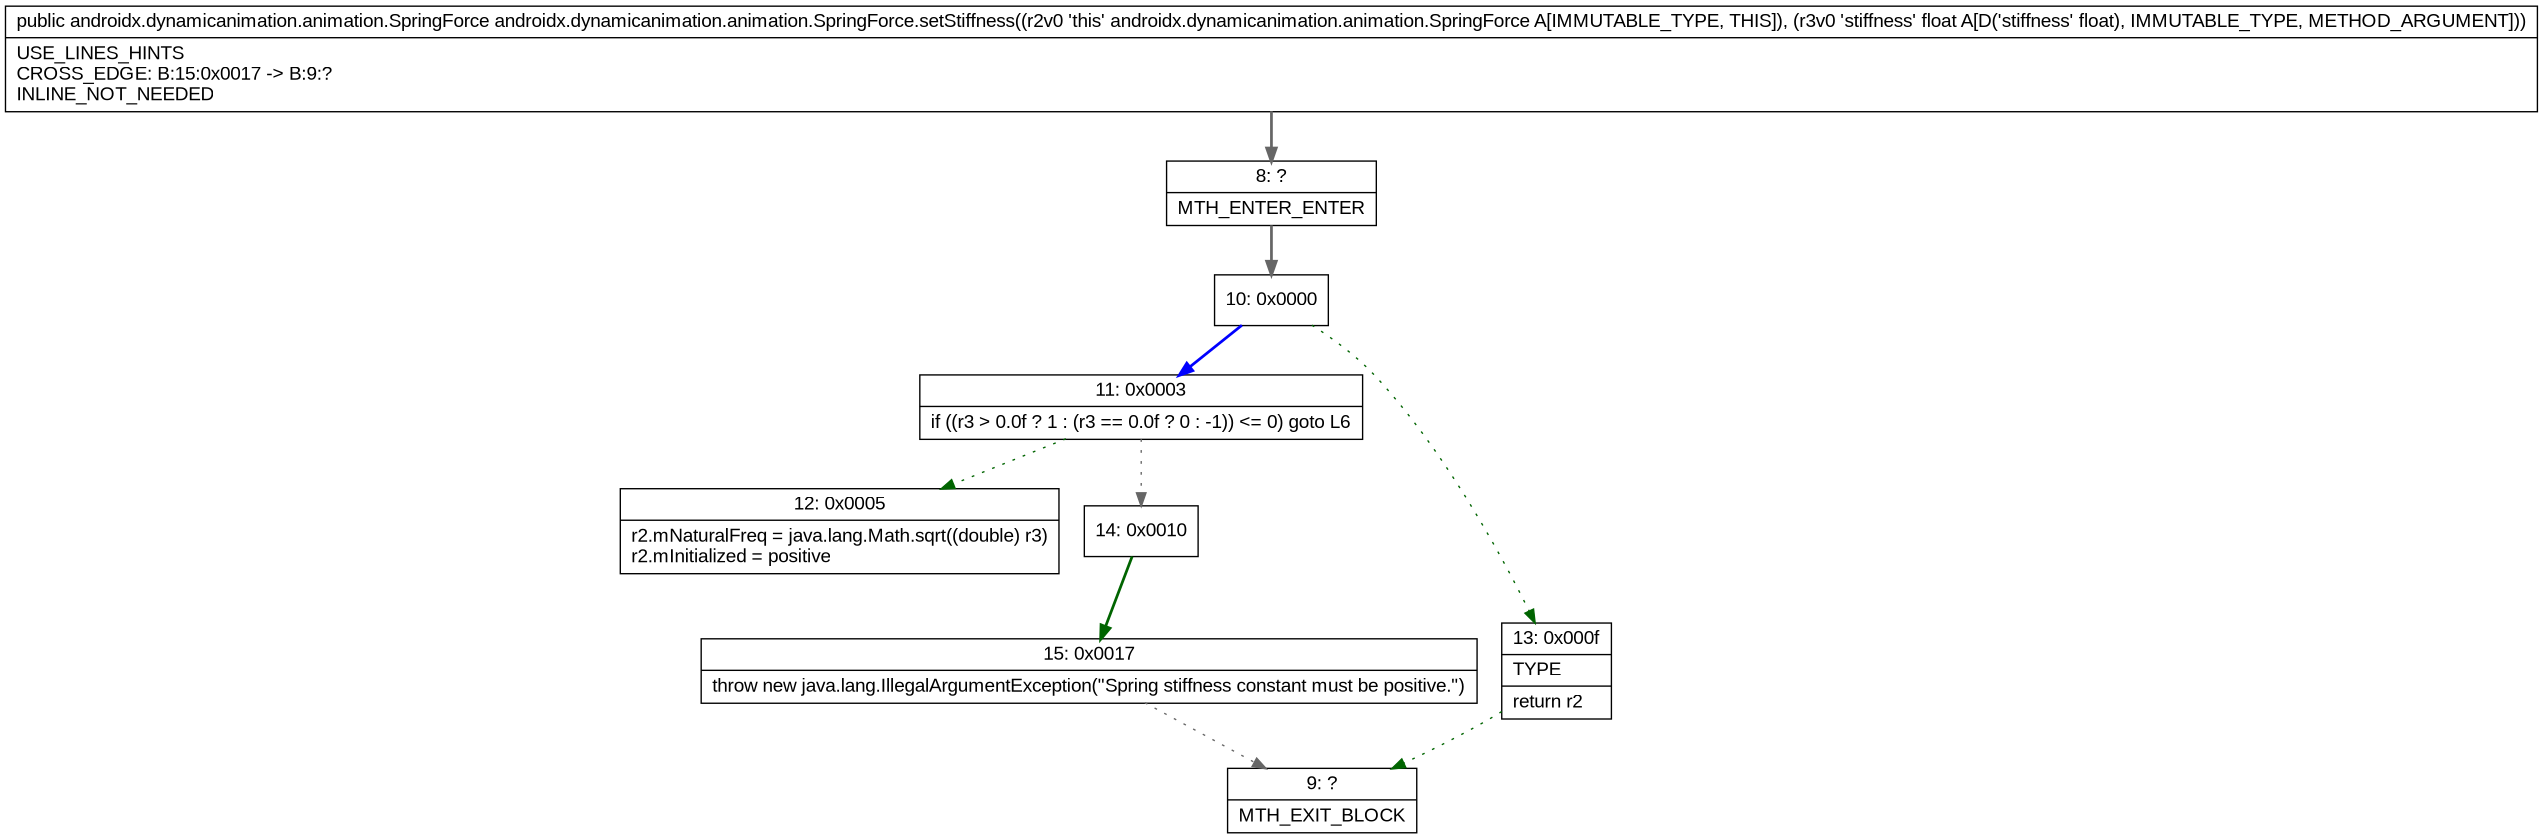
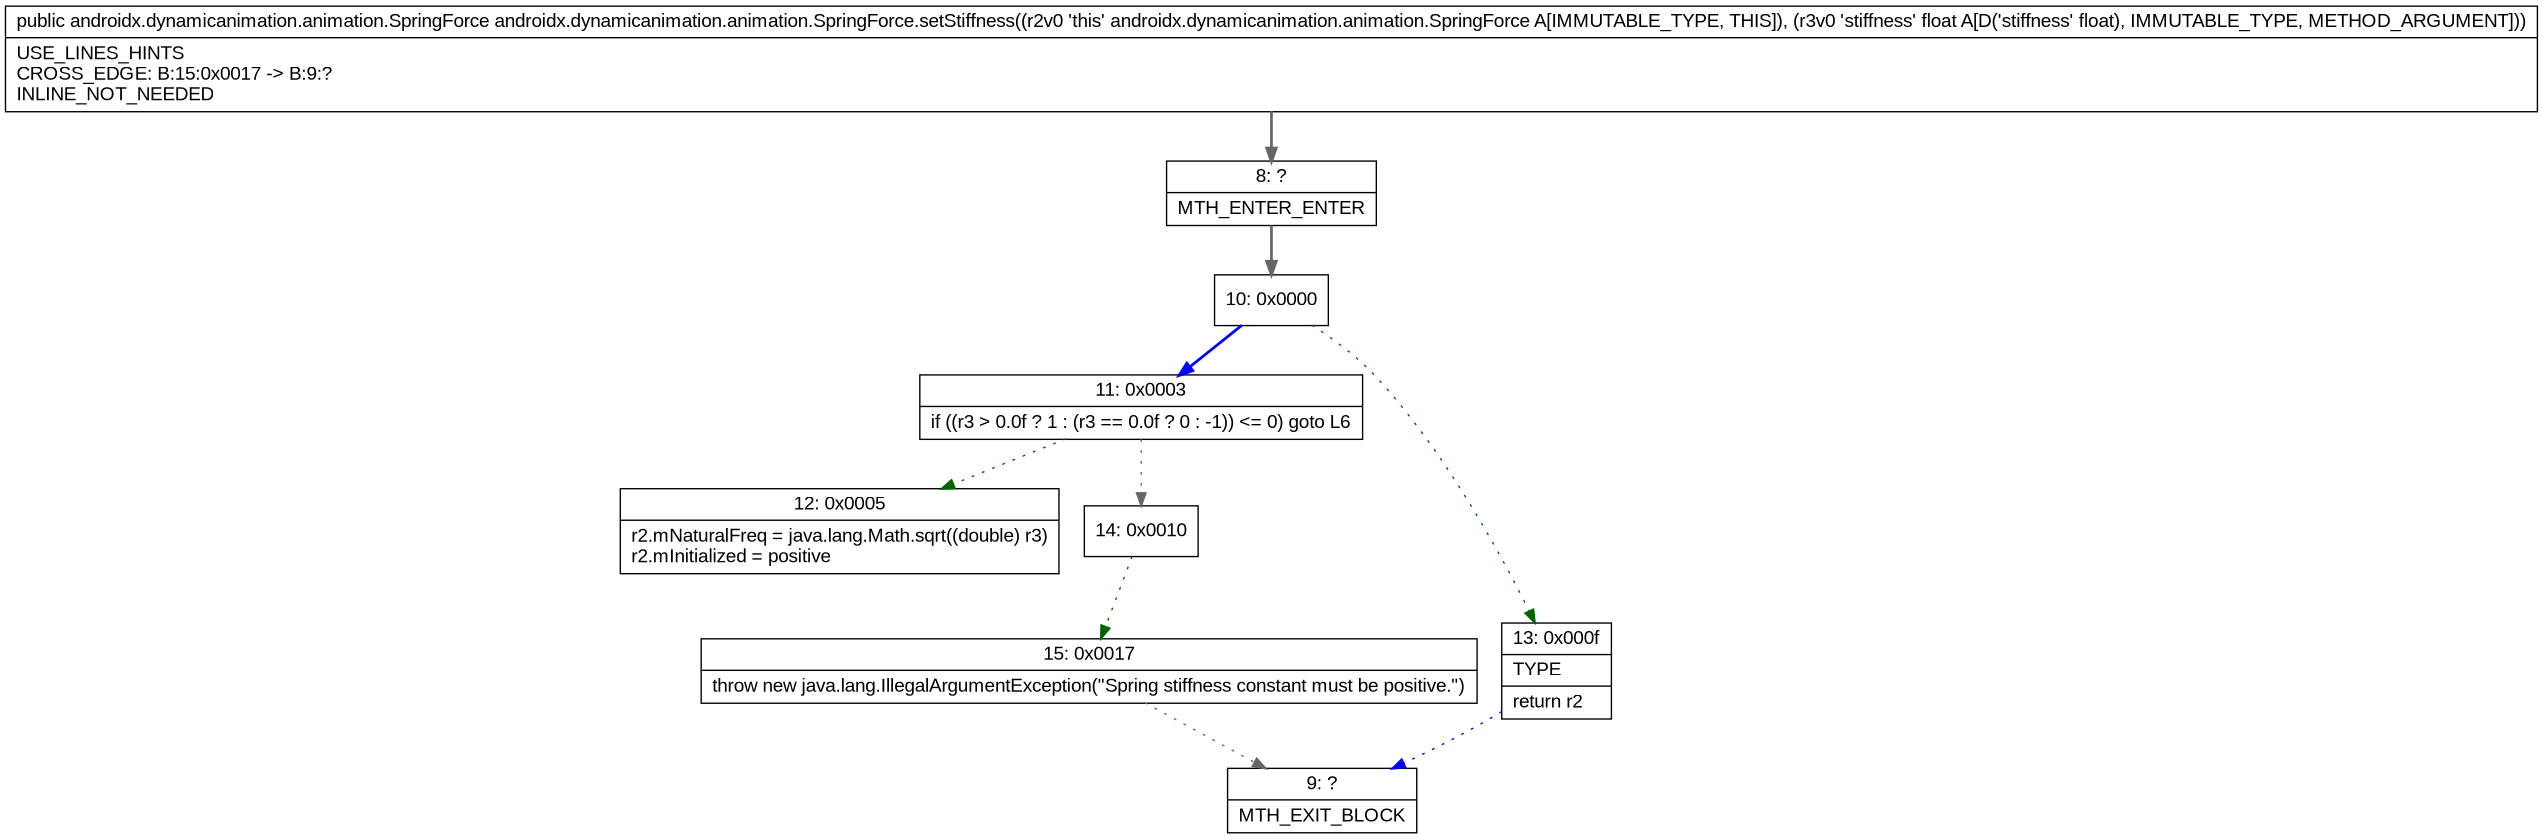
edge "14: 0x0010" -> "15: 0x0017": style bold -> dotted
edge "13: 0x000f" -> "9: ?": color darkgreen -> blue
